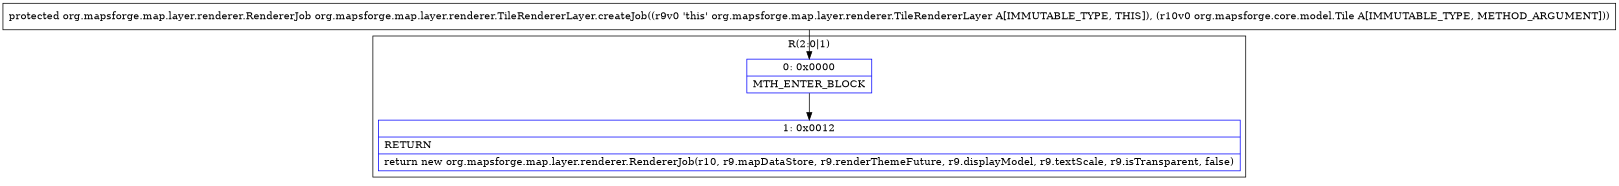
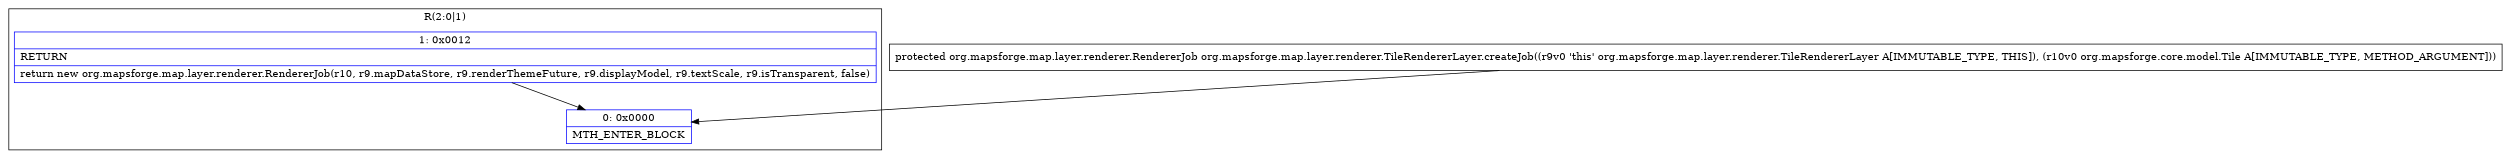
edge "0: 0x0000" -> "1: 0x0012": reversed
